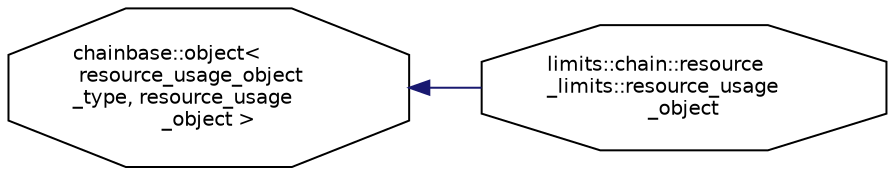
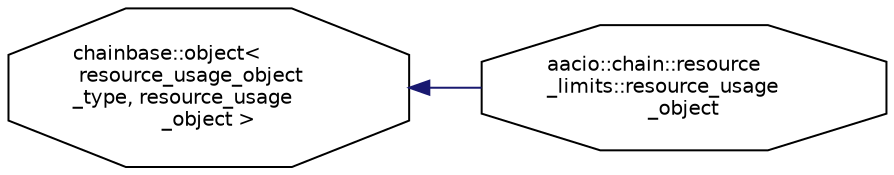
node "limits::chain::resource _limits::resource_usage _object": label "limits::chain::resource _limits::resource_usage _object" -> "aacio::chain::resource _limits::resource_usage _object"
